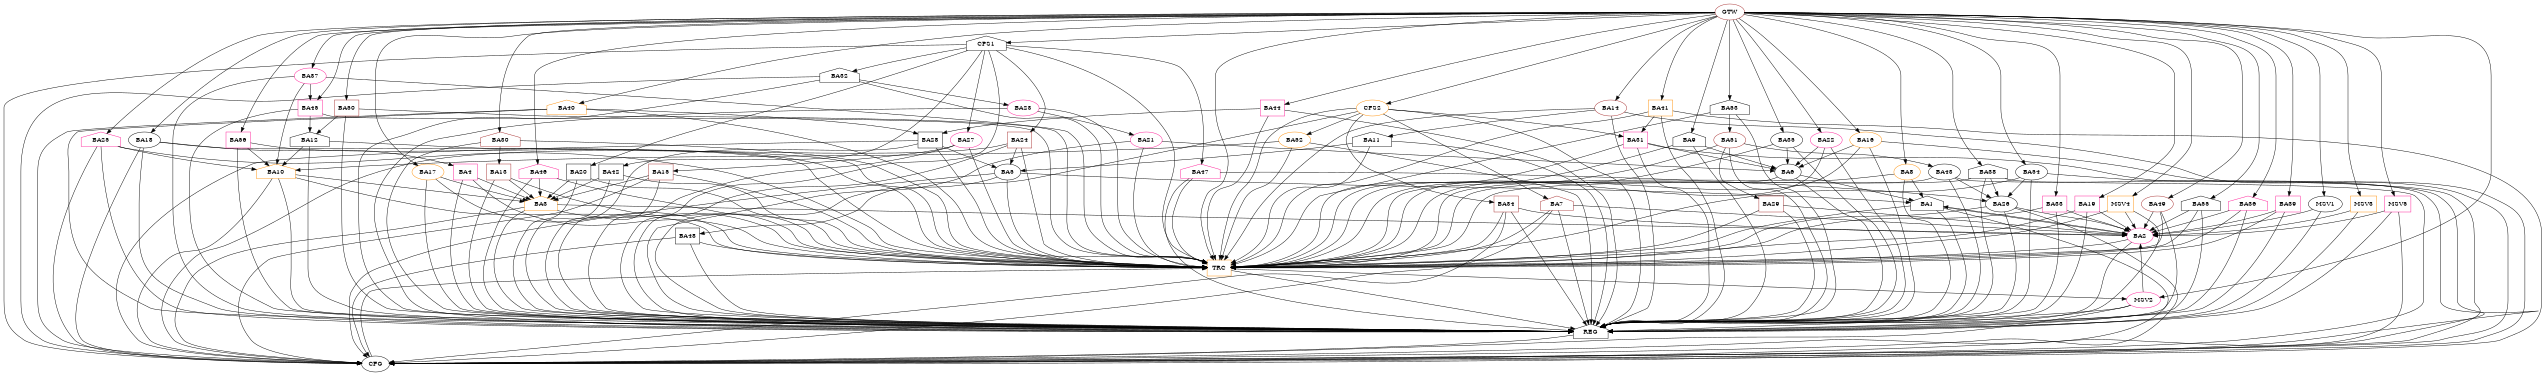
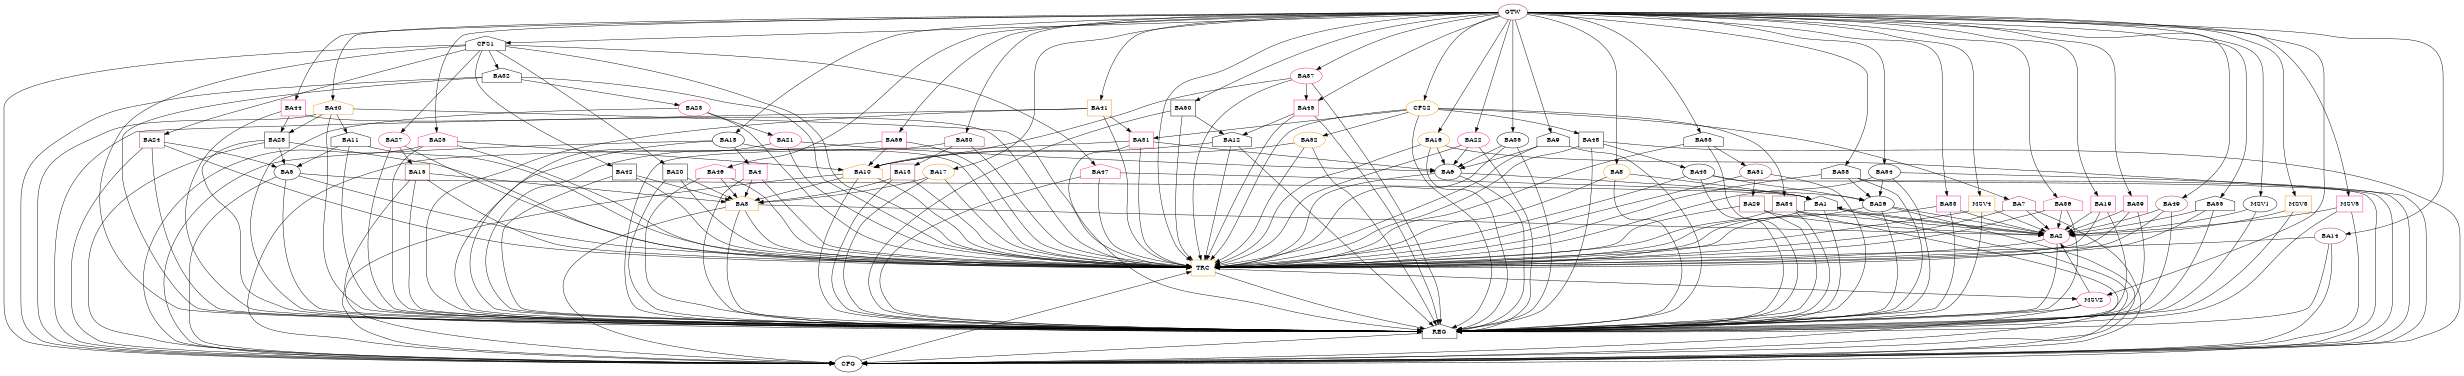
node "BA50": color brown -> black
edge "BA14" -> "BA11": now "BA40" -> "BA11"
edge "BA51" -> "BA43": now "BA48" -> "BA43"
edge "BA7" -> "REG": removed
